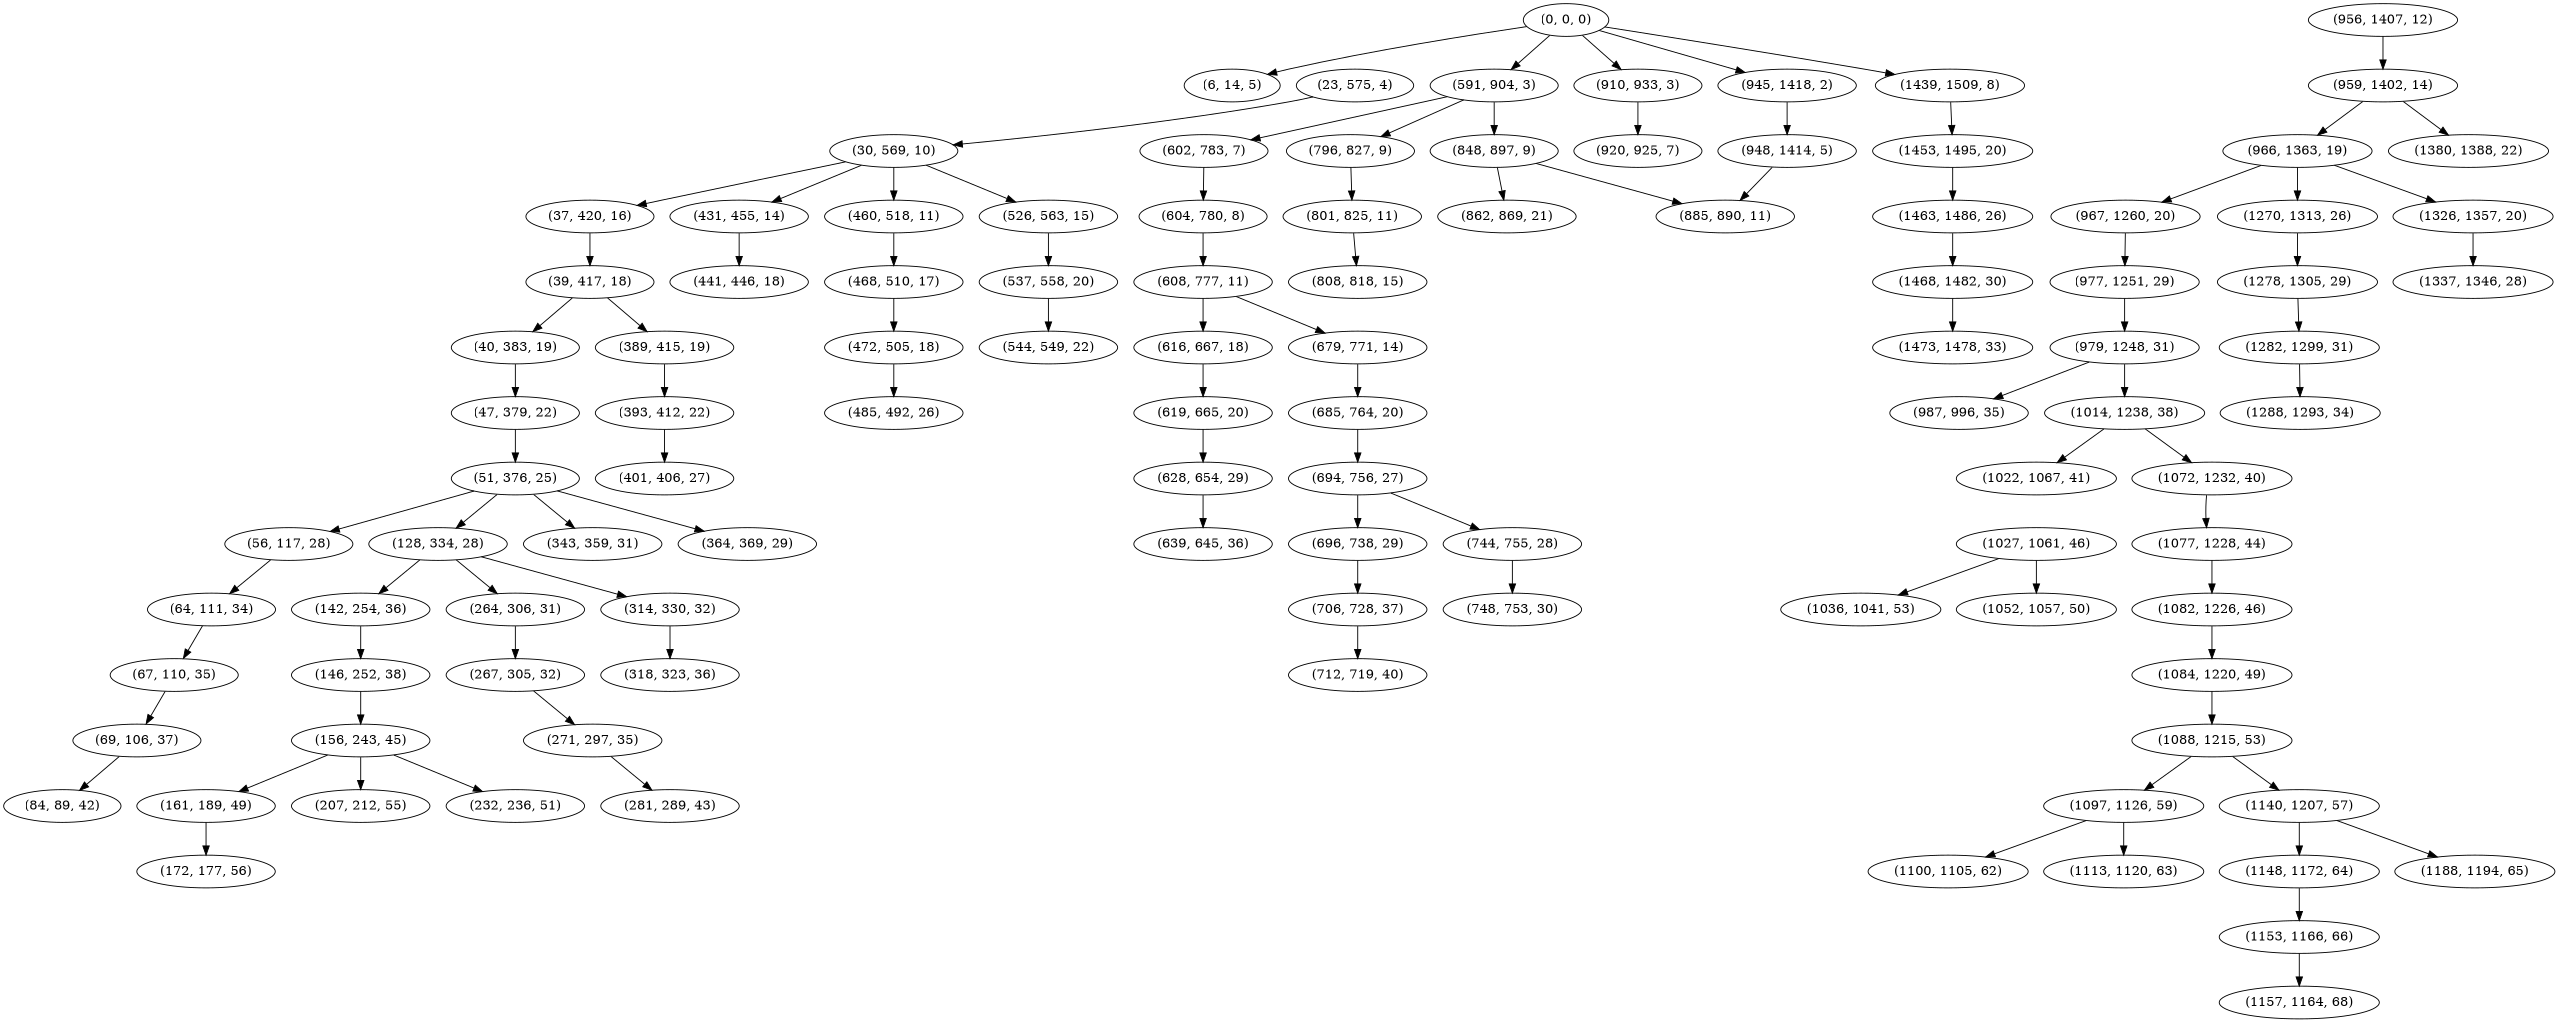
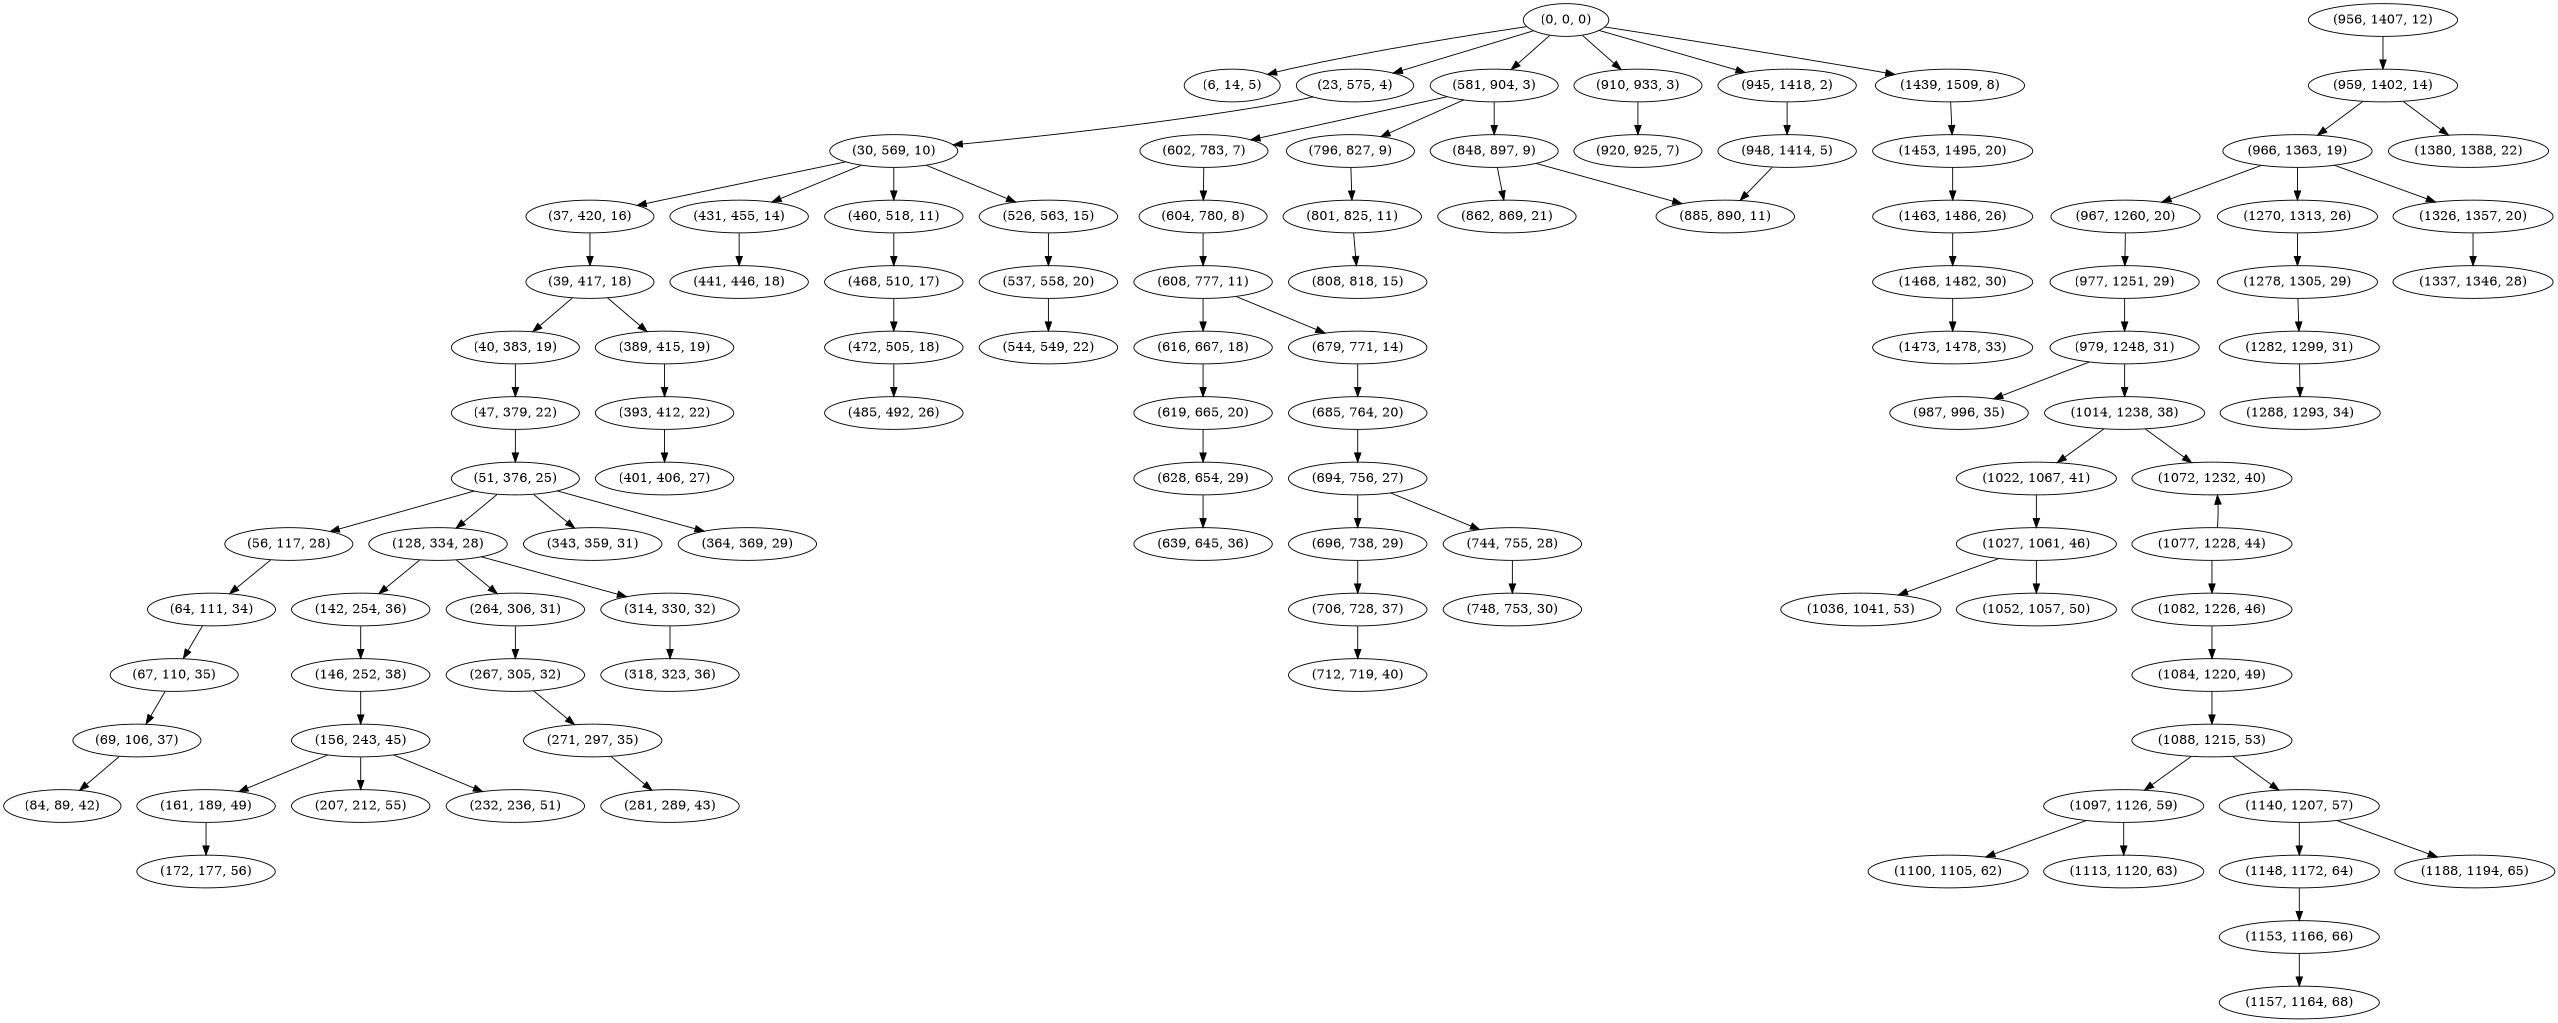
edge "(0, 0, 0)" -> "(23, 575, 4)": added
node "(591, 904, 3)": label "(591, 904, 3)" -> "(581, 904, 3)"
edge "(1022, 1067, 41)" -> "(1027, 1061, 46)": added
edge "(1072, 1232, 40)" -> "(1077, 1228, 44)": reversed
